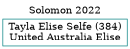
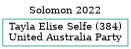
node "Tayla Elise Selfe (384) United Australia Elise": label "Tayla Elise Selfe (384) United Australia Elise" -> "Tayla Elise Selfe (384) United Australia Party"
